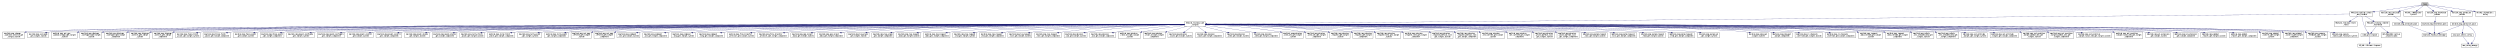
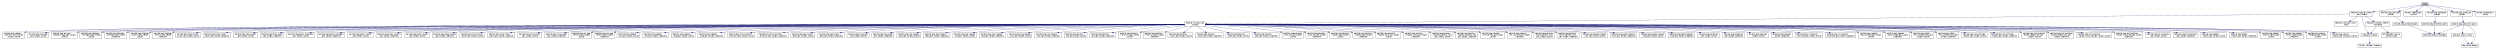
node "mavlink_msg_param_set _get_target_component": added
